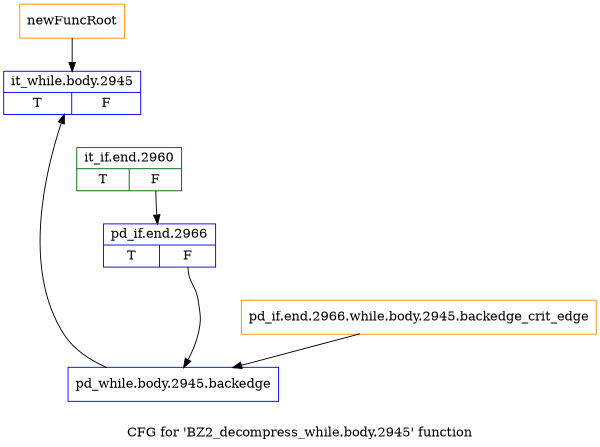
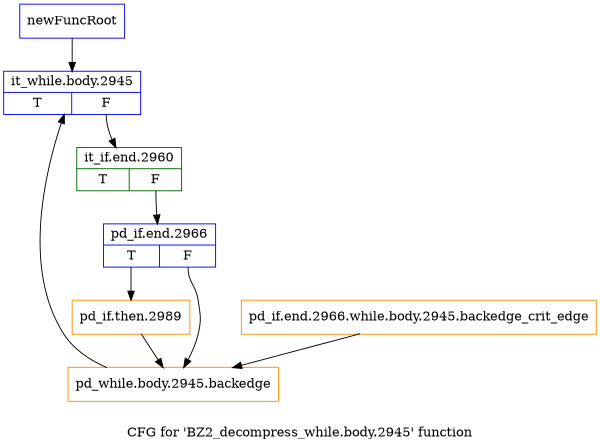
node "newFuncRoot": color darkorange -> blue
edge "it_while.body.2945" -> "it_if.end.2960": added
node "pd_if.then.2989": added
node "pd_while.body.2945.backedge": color blue -> darkorange
